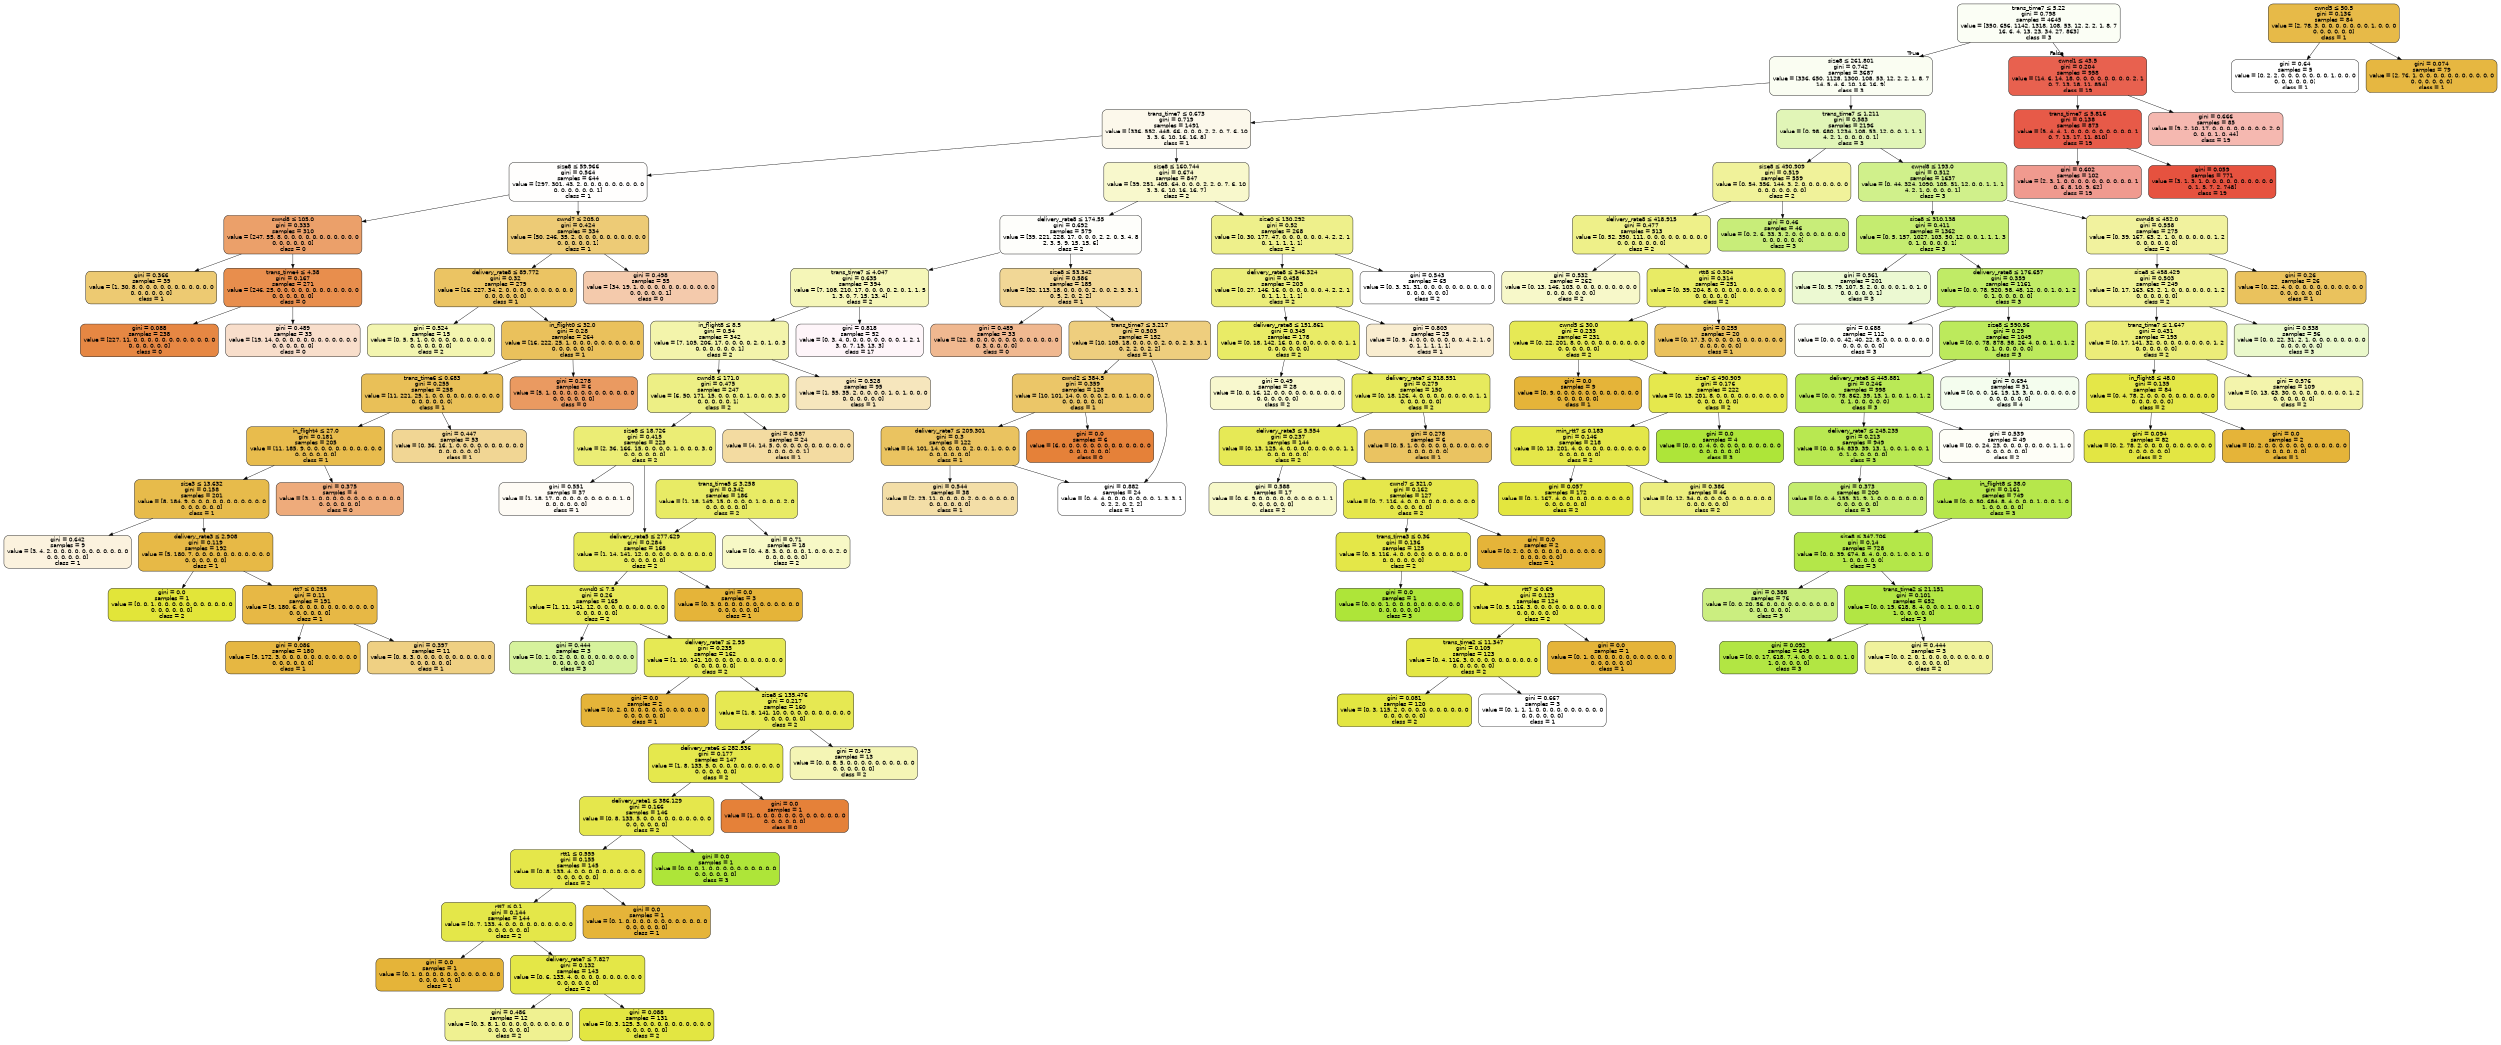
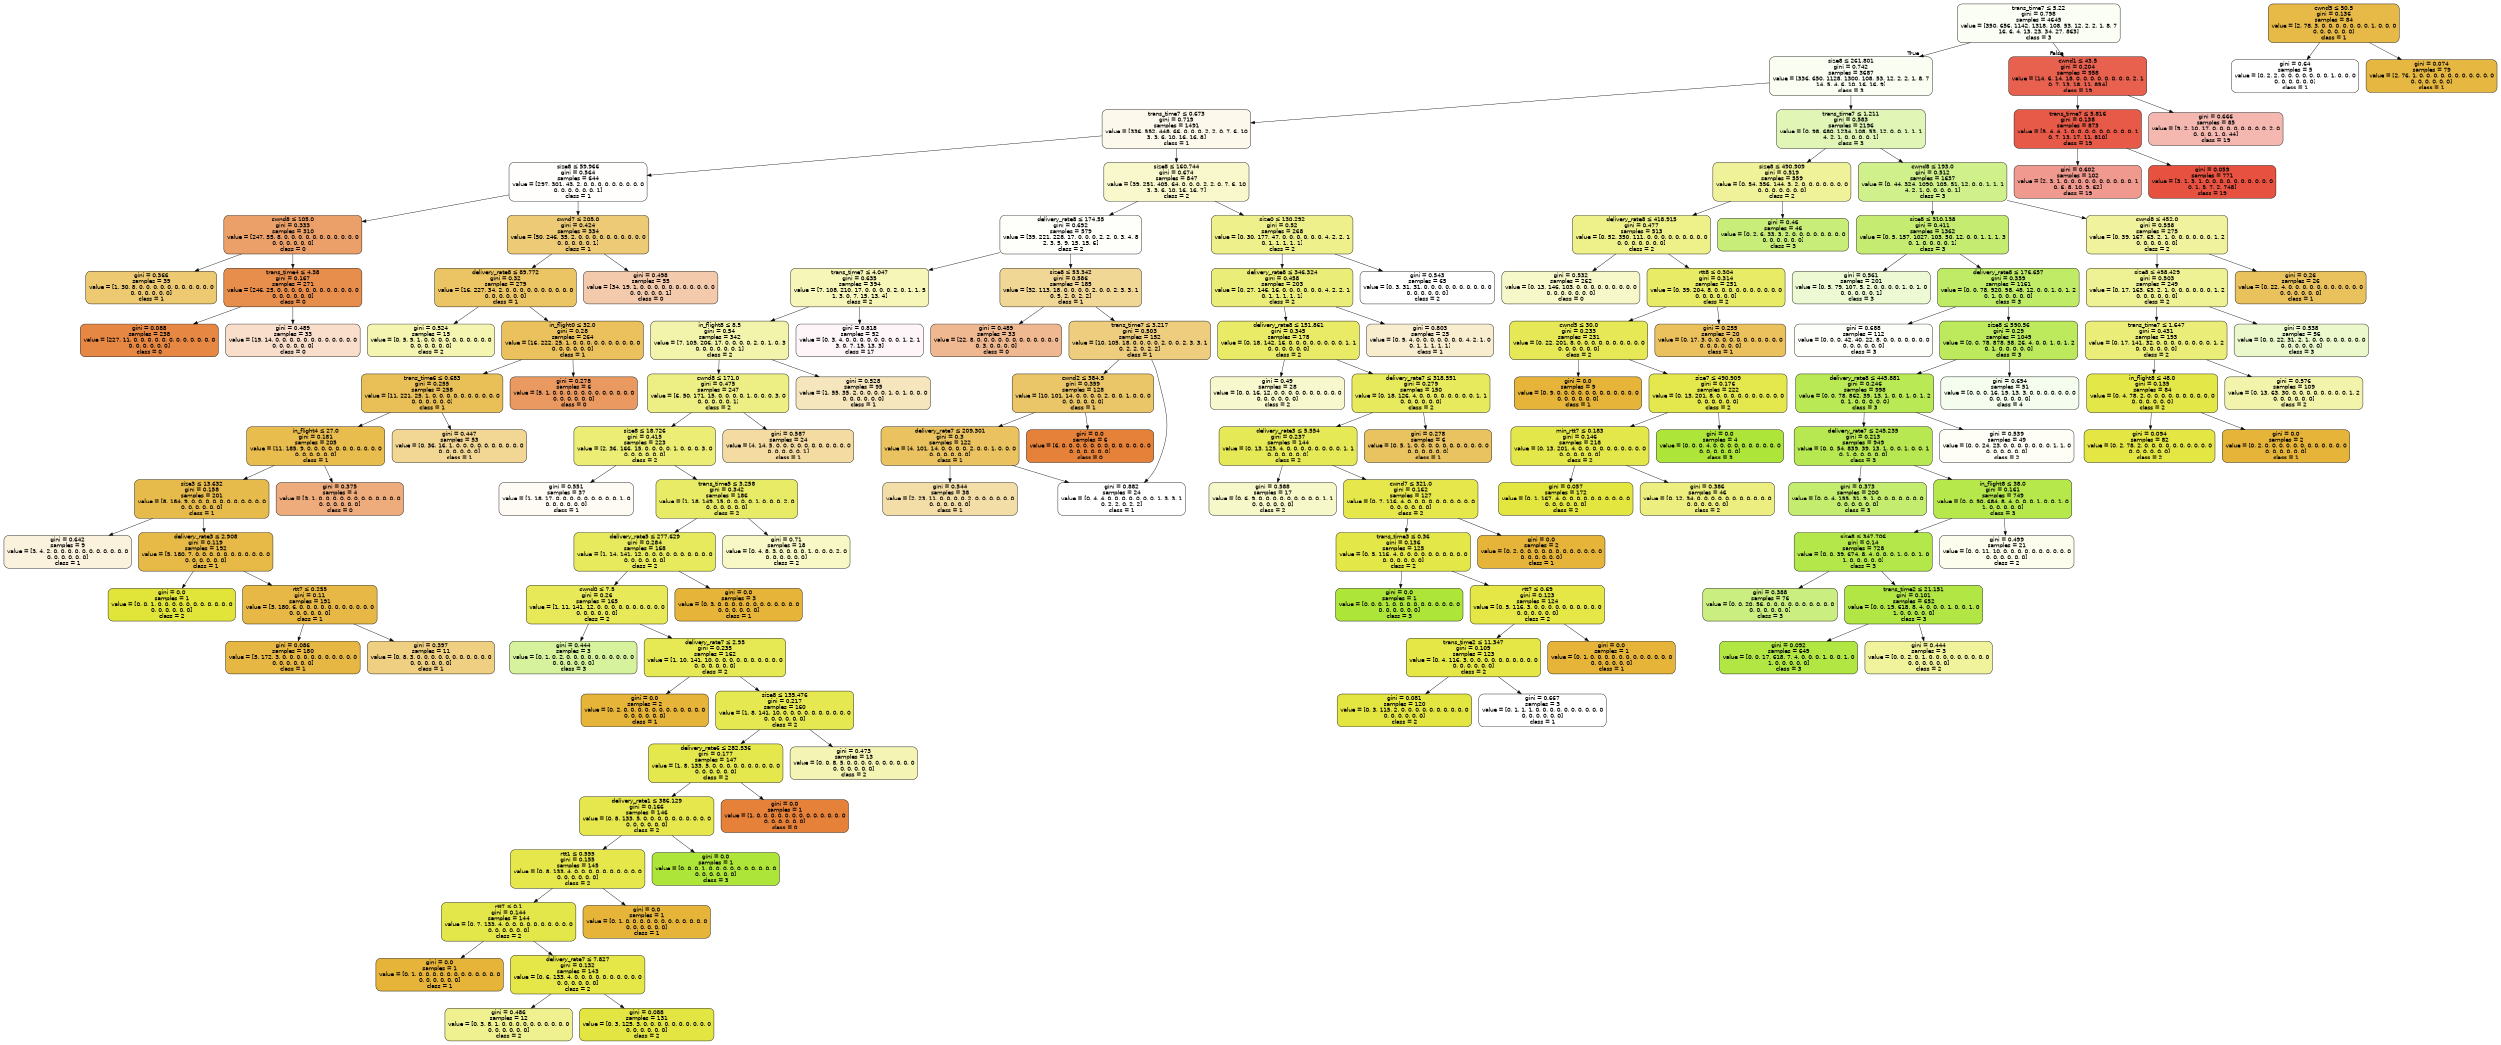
node "gini = 0.532": text "class = 2" -> "class = 0"
edge "size8 ≤ 18.726" -> "delivery_rate5 ≤ 277.629": now "size8 ≤ 18.726" -> "trans_time5 ≤ 3.258"
node "gini = 0.499": added
